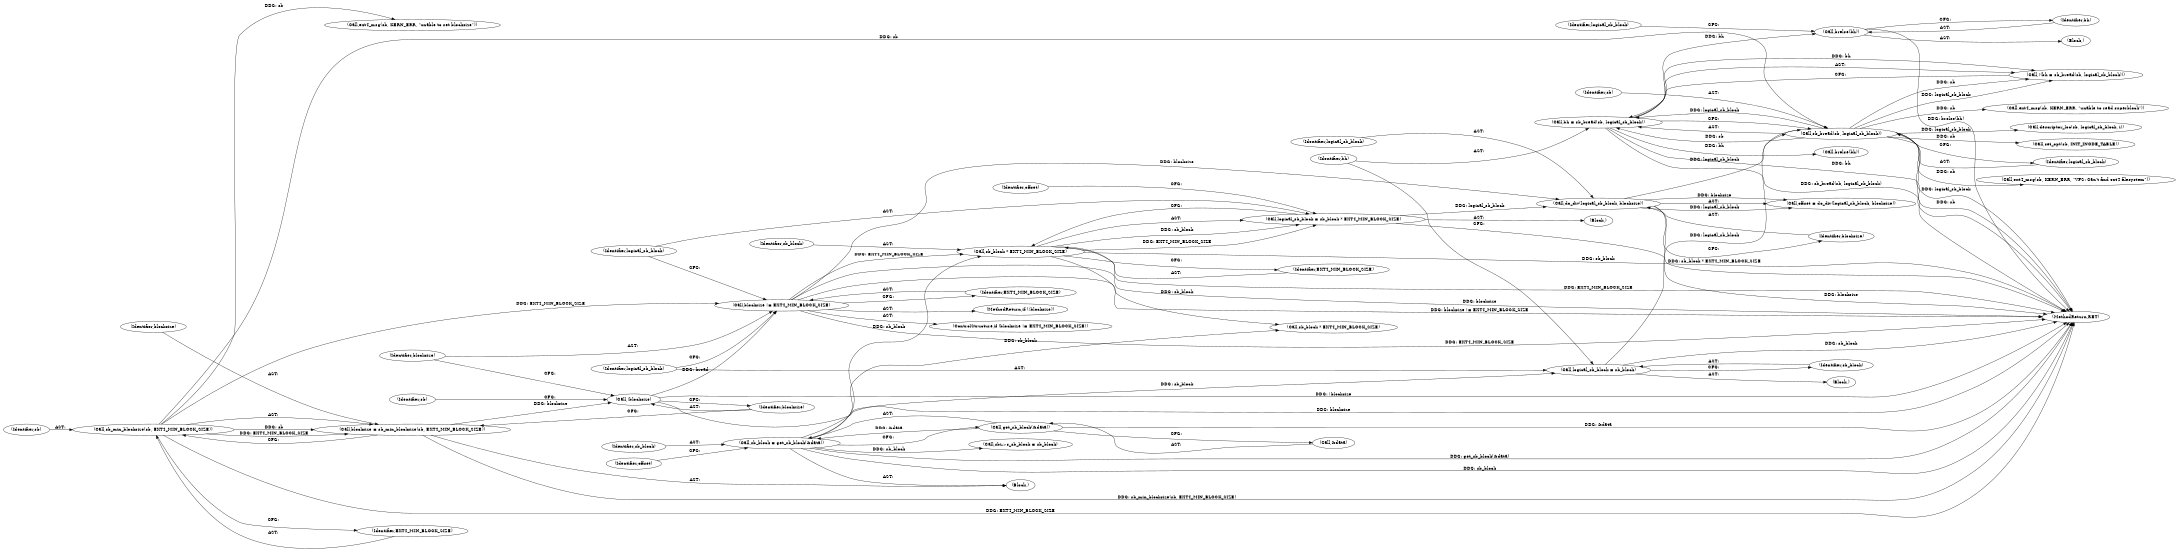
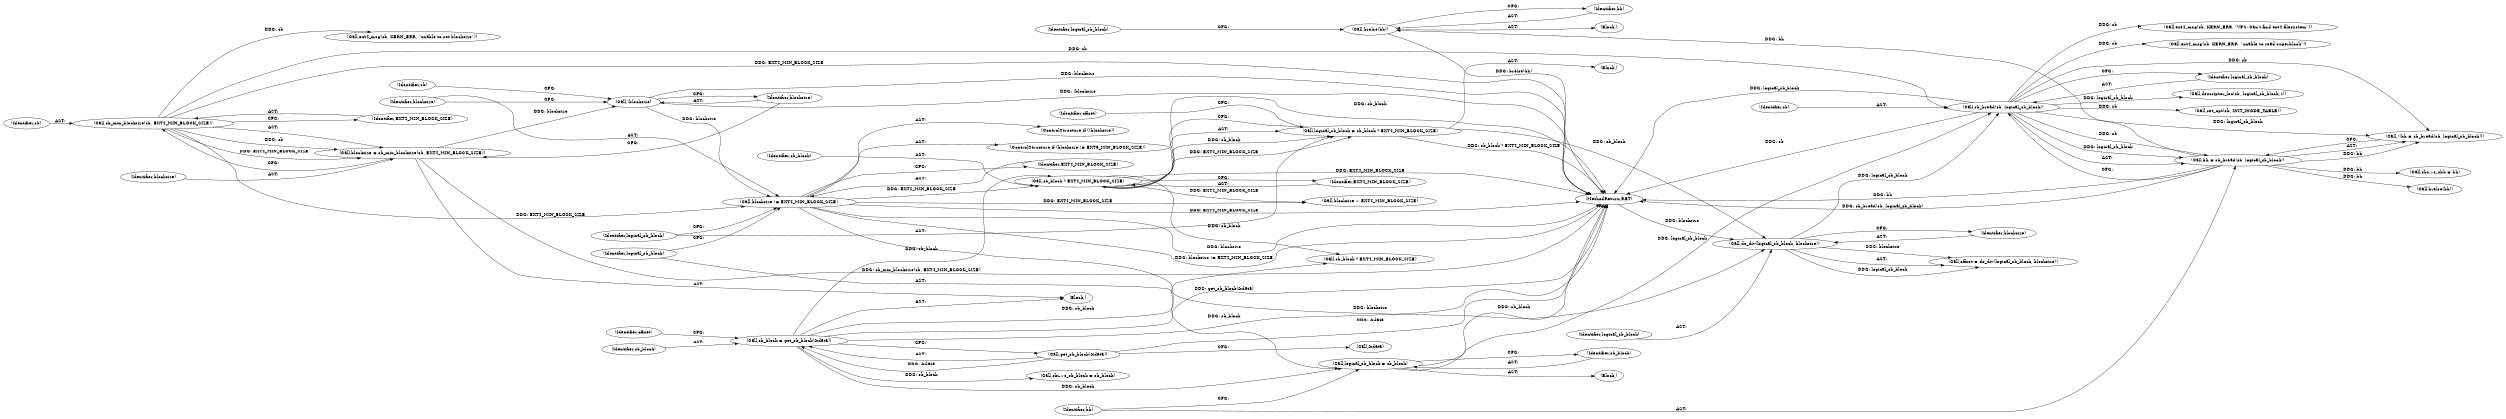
node "(Call,sbi->s_sbh = bh)": added
node "(Call,blocksize < EXT4_MIN_BLOCK_SIZE)": added
edge "(Call,logical_sb_block = sb_block * EXT4_MIN_BLOCK_SIZE)" -> "(Call,do_div(logical_sb_block, blocksize))": label "DDG: logical_sb_block" -> "DDG: sb_block"
edge "(Call,do_div(logical_sb_block, blocksize))" -> "(MethodReturn,RET)": reversed
node "(MethodReturn,if (!blocksize))": label "(MethodReturn,if (!blocksize))" -> "(ControlStructure,if (!blocksize))"
node "(ControlStructure,if (blocksize != EXT4_MIN_BLOCK_SIZE))": label "(ControlStructure,if (blocksize != EXT4_MIN_BLOCK_SIZE))" -> "(ControlStructure,if (blocksize != EXT9_MIN_BLOCK_SIZE))"
edge "(Call,!blocksize)" -> "(Call,blocksize != EXT4_MIN_BLOCK_SIZE)": label "DDG: bread" -> "DDG: blocksize"
edge "(Call,&data)" -> "(Call,get_sb_block(&data))": removed, label "AST:"
